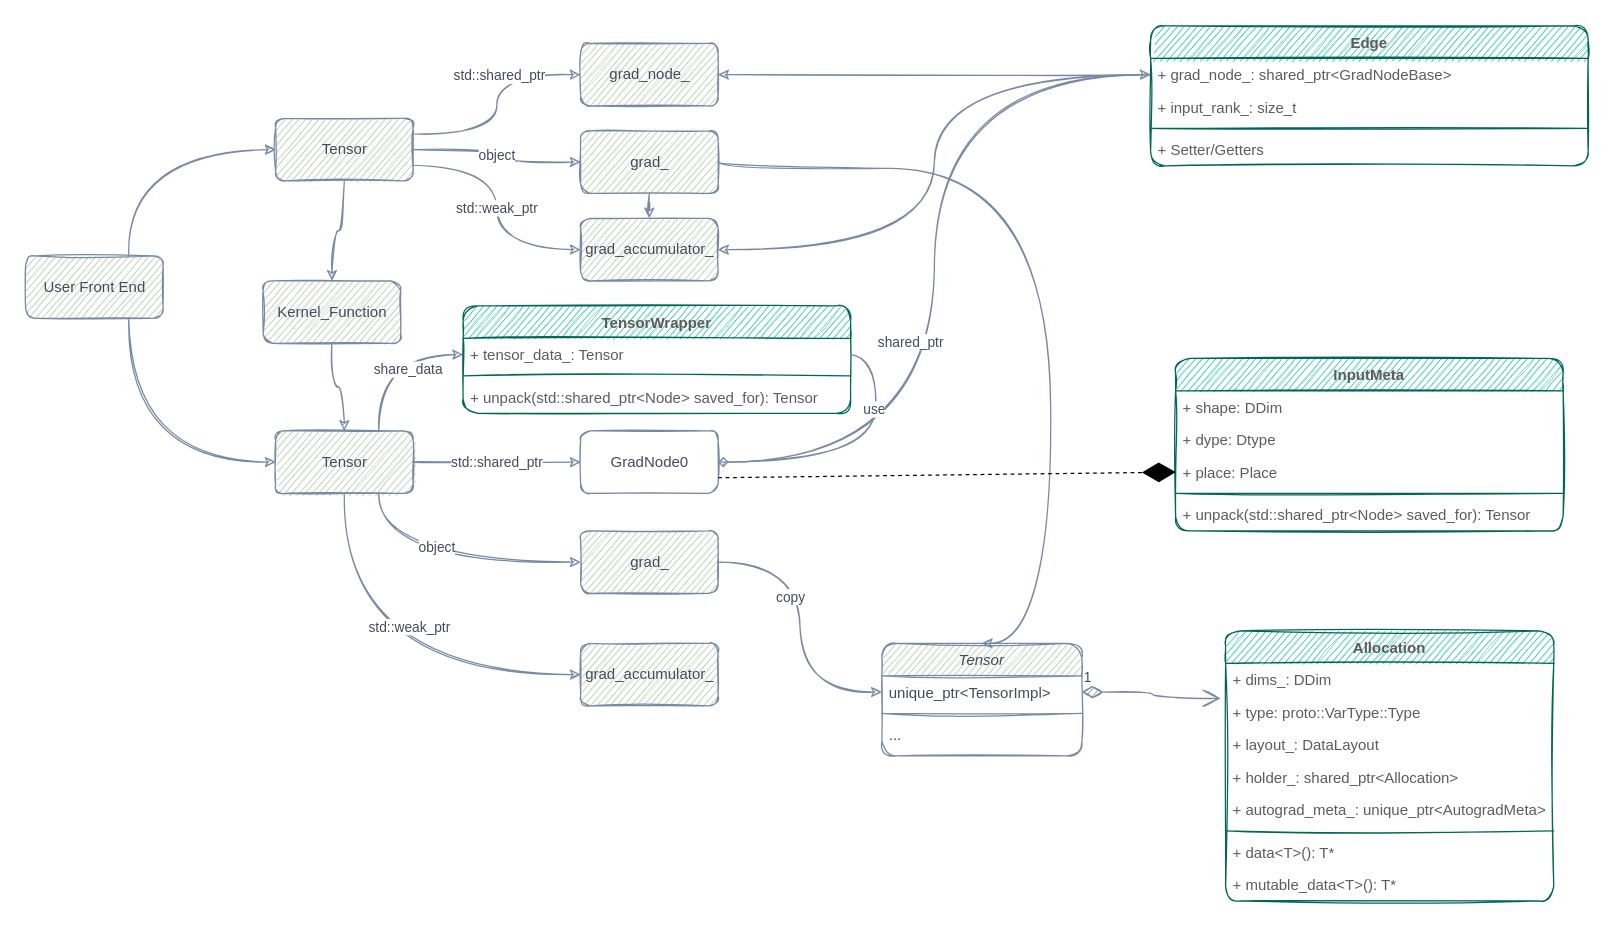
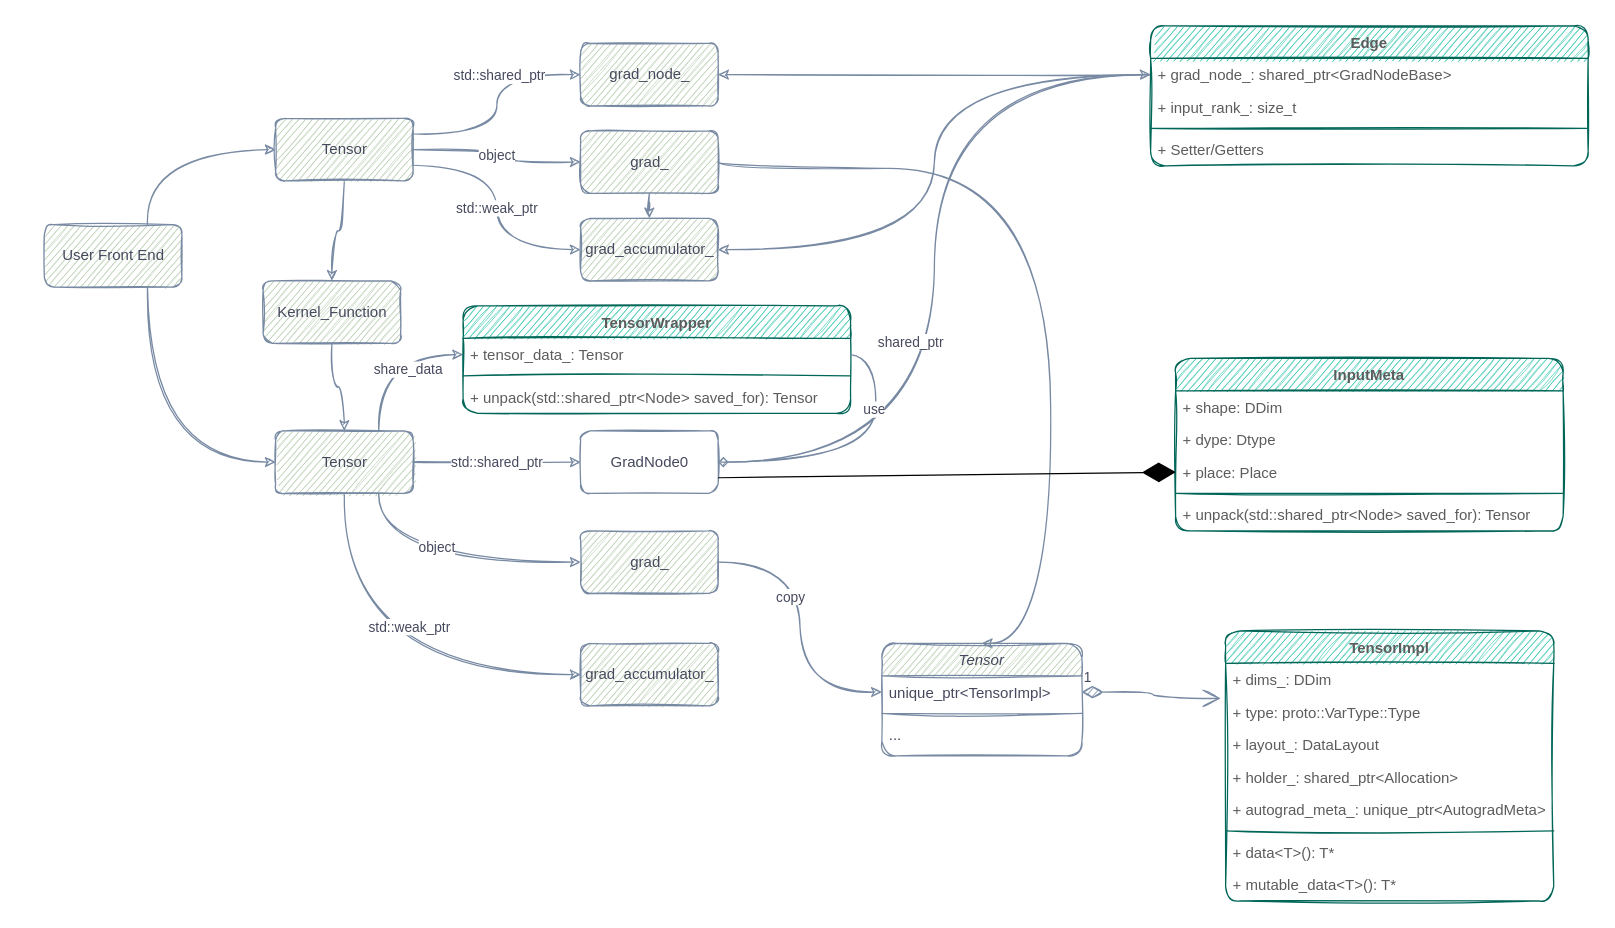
node "User Front End": moved (94, 287) -> (113, 256)
edge "GradNode0" -> "+ place: Place": style dashed -> solid
node "Allocation": label "Allocation" -> "TensorImpl"
